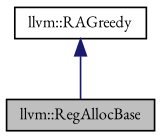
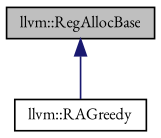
edge "llvm::RegAllocBase" -> "llvm::RAGreedy": reversed
